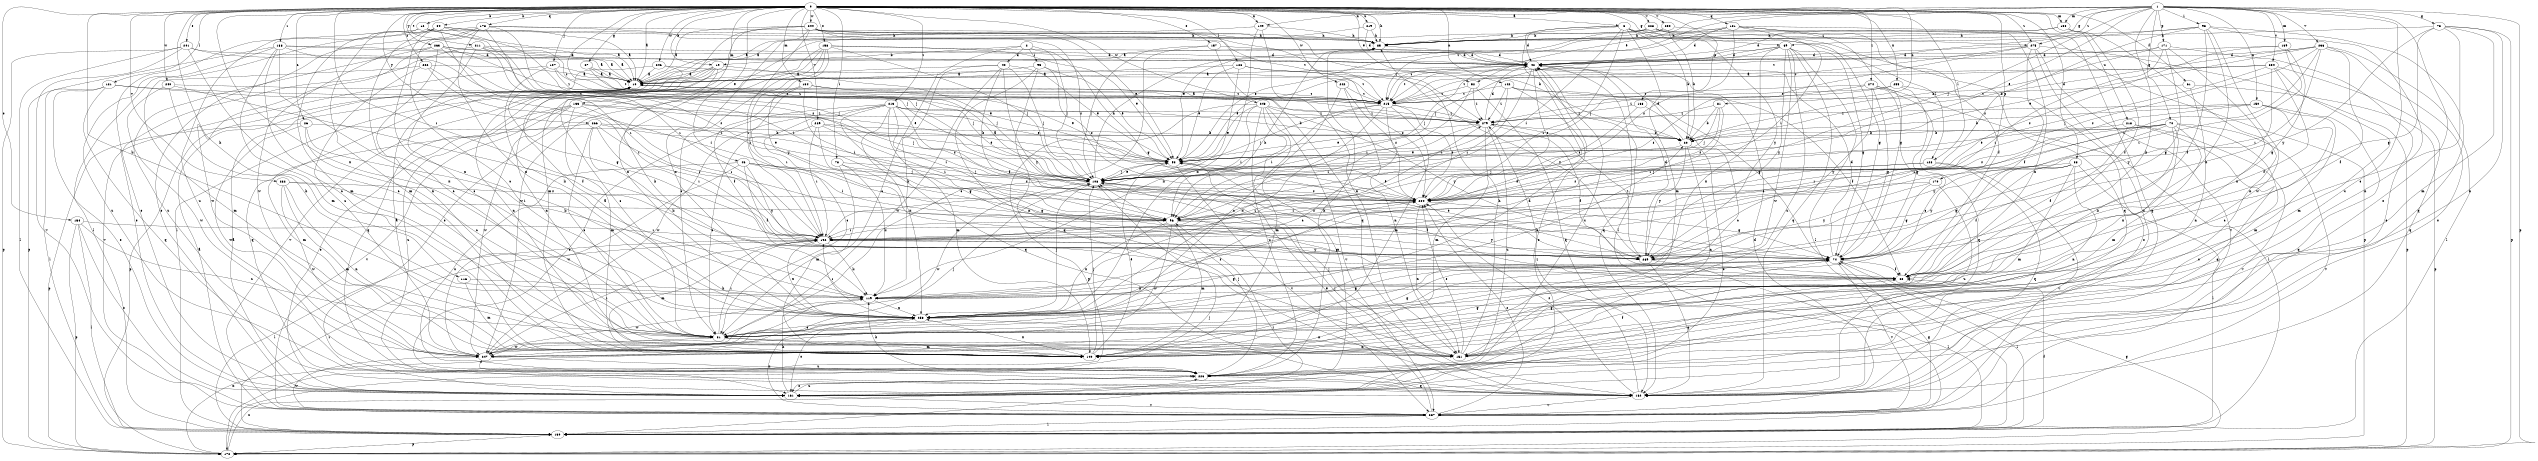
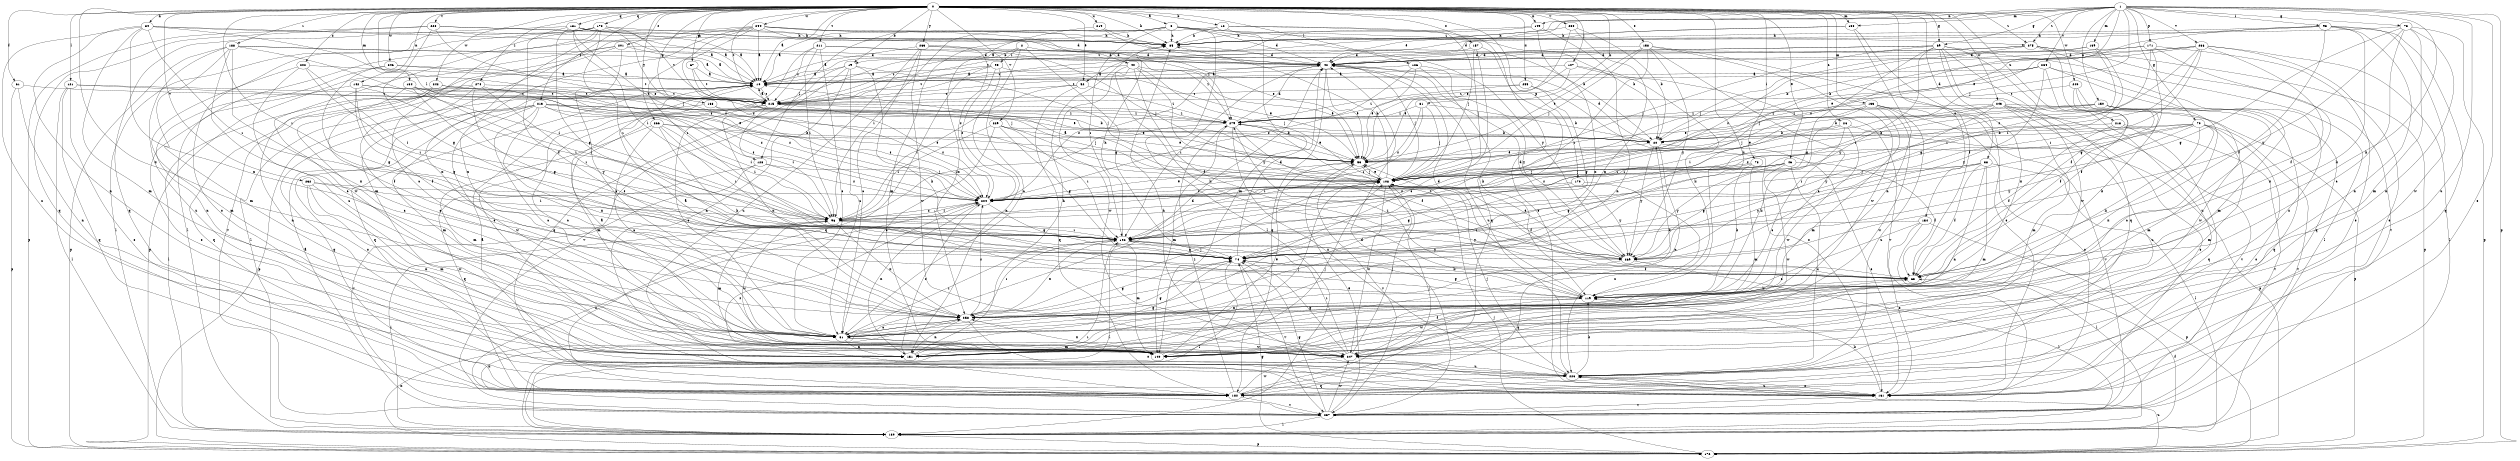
edge "42" -> "215": now "95" -> "215"
edge "2" -> "108": removed, label "j"
node "116": removed
